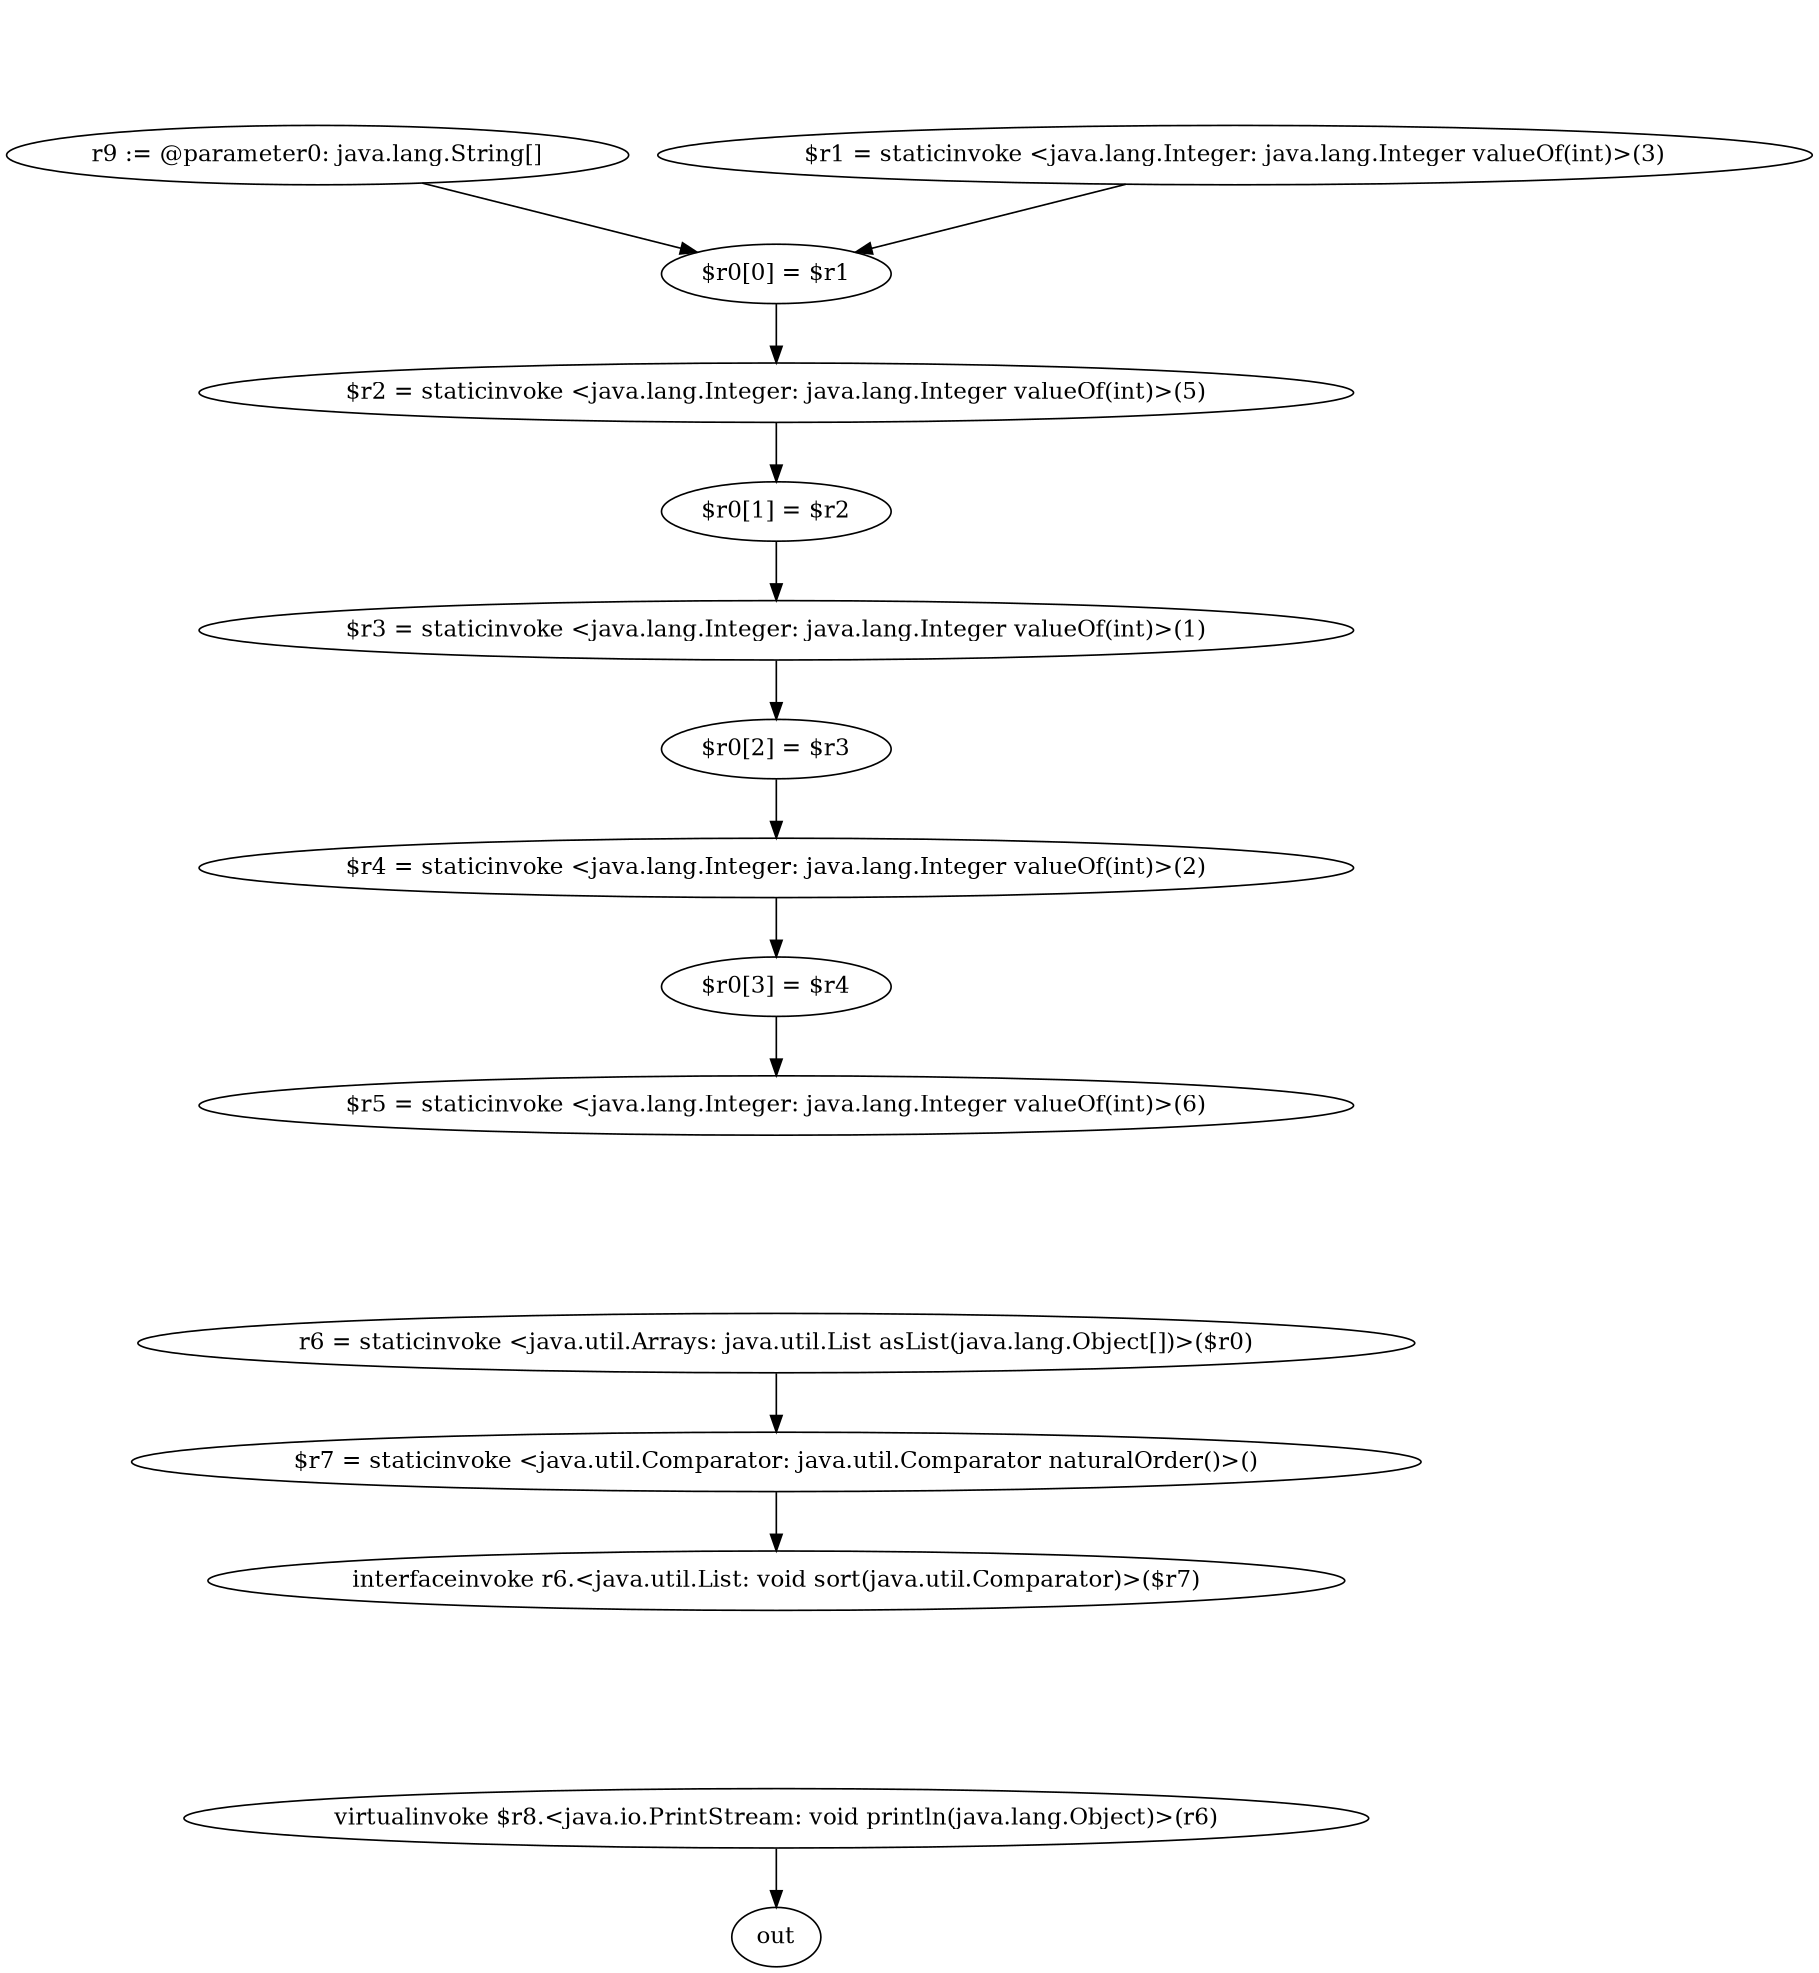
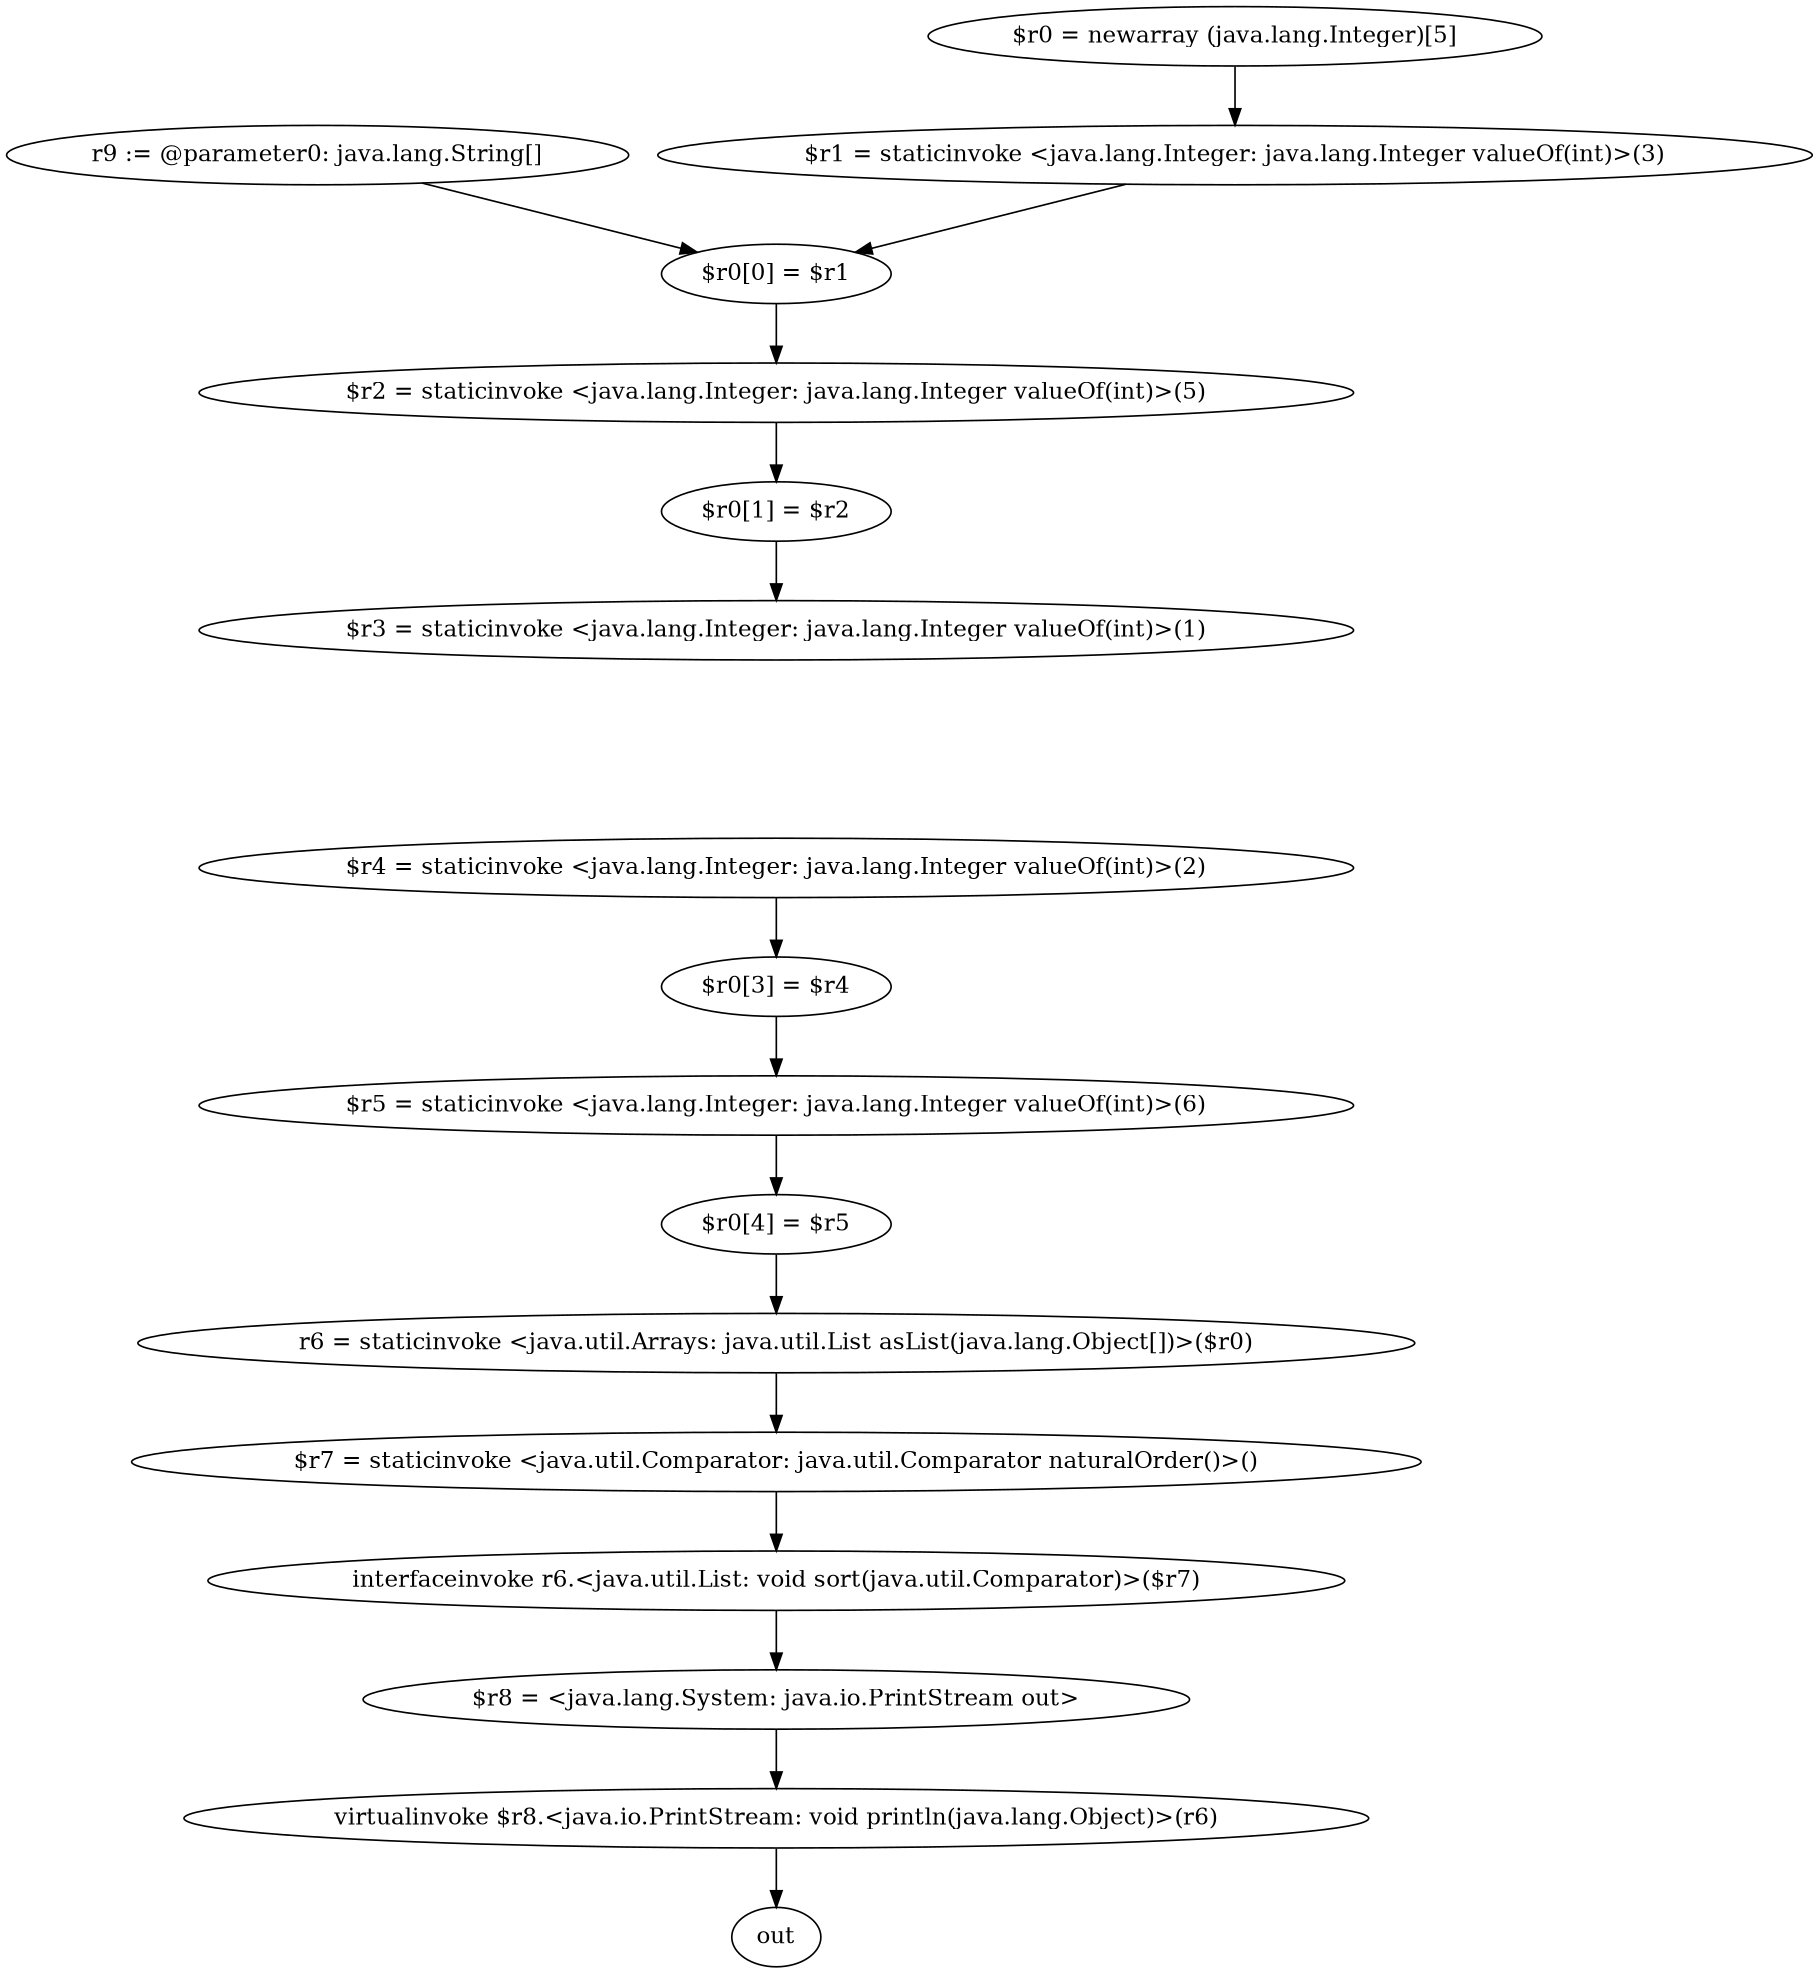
node "$r0 = newarray (java.lang.Integer)[5]": added
node "$r0[2] = $r3": removed
node "$r0[4] = $r5": added
node "$r8 = <java.lang.System: java.io.PrintStream out>": added
